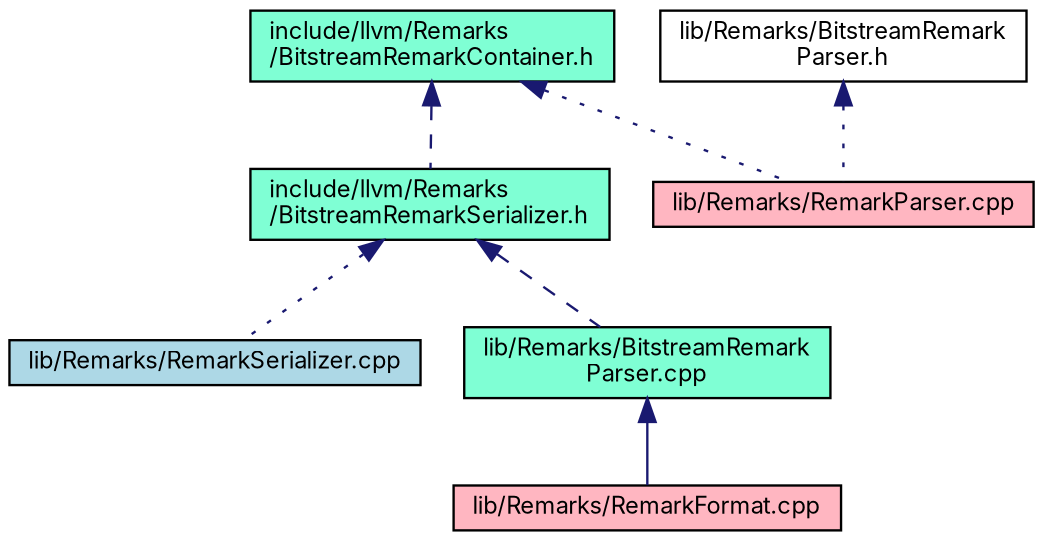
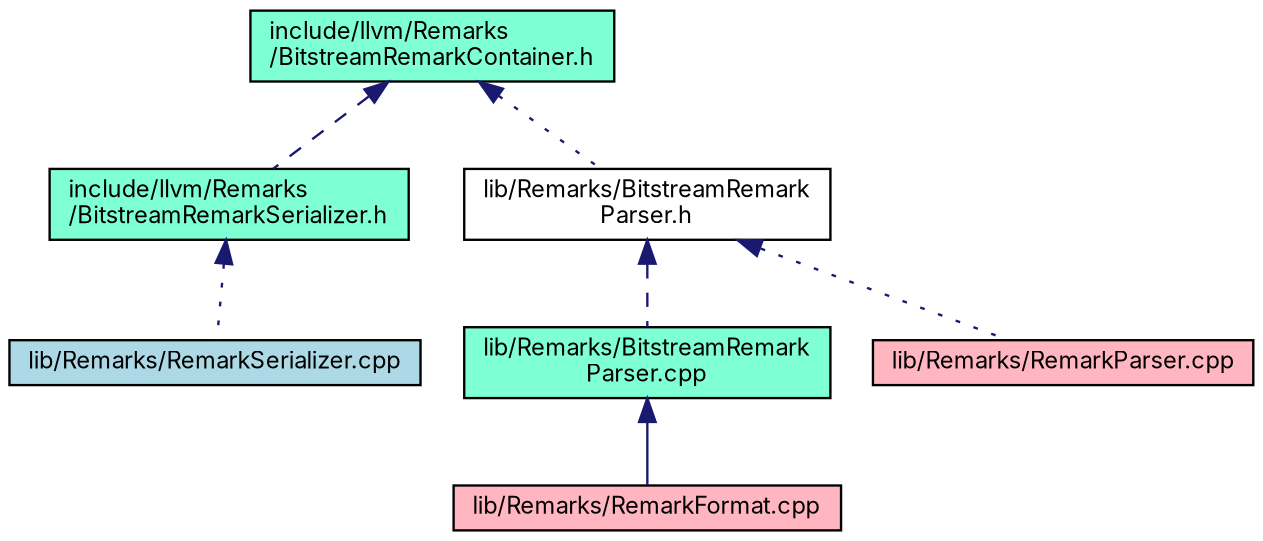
edge "lib/Remarks/RemarkParser.cpp" -> "include/llvm/Remarks /BitstreamRemarkContainer.h": now "lib/Remarks/BitstreamRemark Parser.h" -> "include/llvm/Remarks /BitstreamRemarkContainer.h"
edge "lib/Remarks/BitstreamRemark Parser.cpp" -> "include/llvm/Remarks /BitstreamRemarkSerializer.h": now "lib/Remarks/BitstreamRemark Parser.cpp" -> "lib/Remarks/BitstreamRemark Parser.h"
